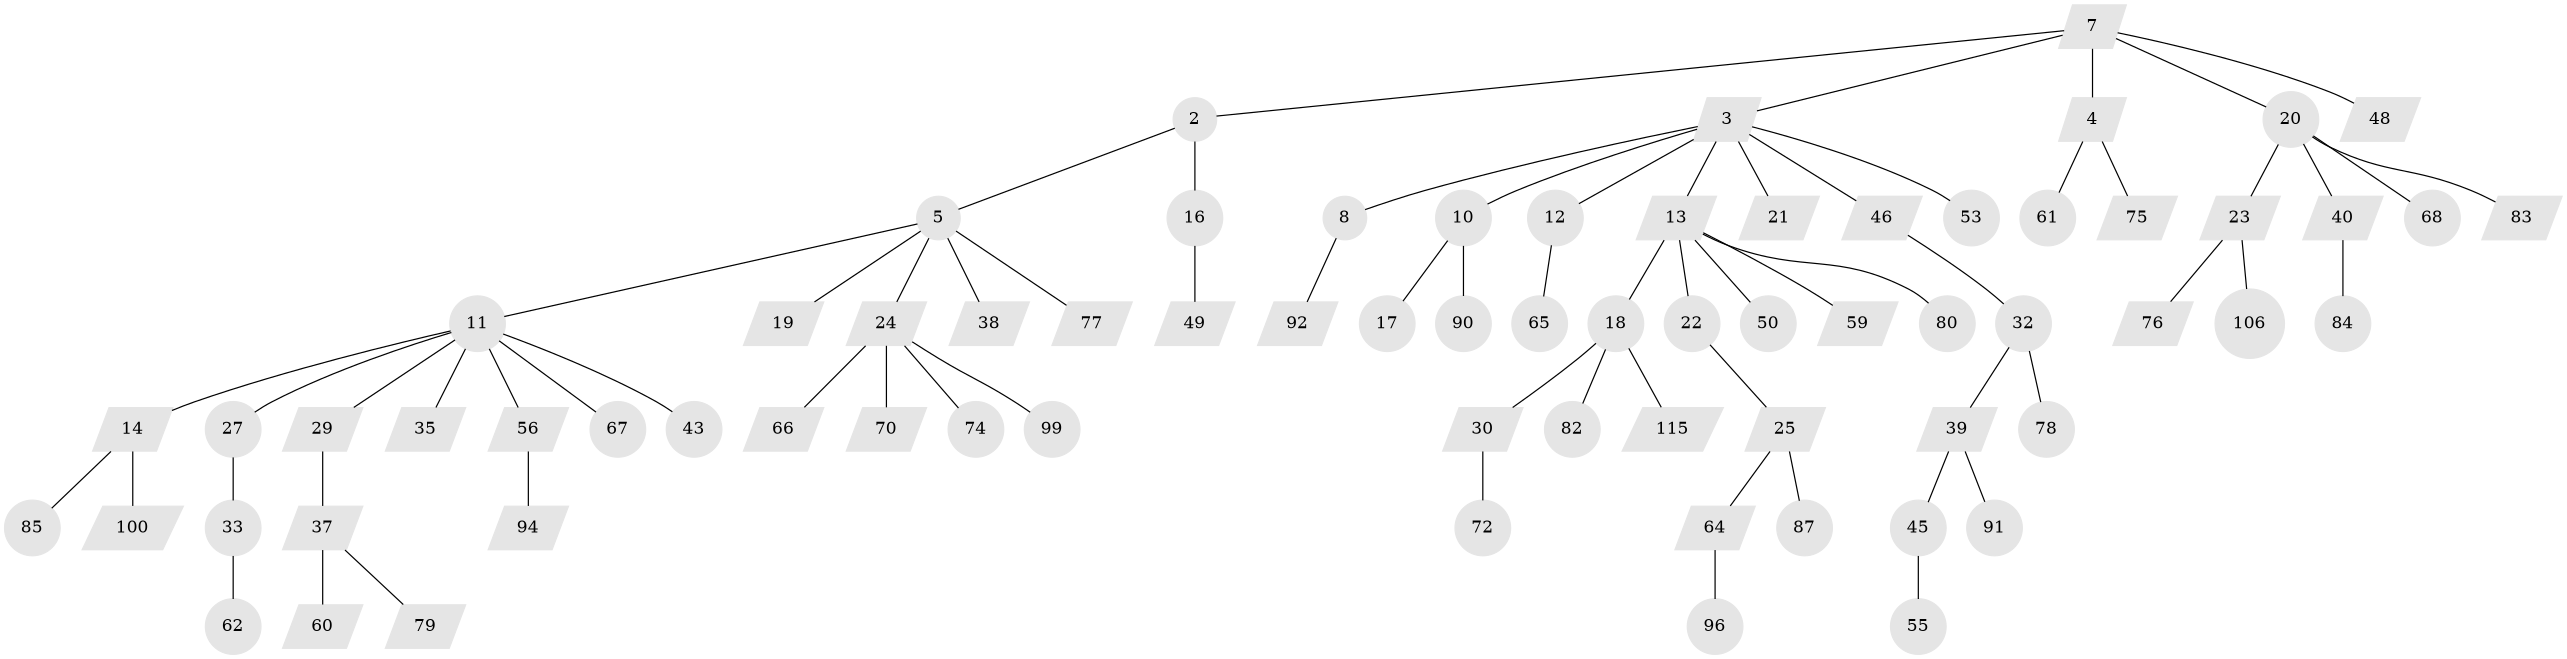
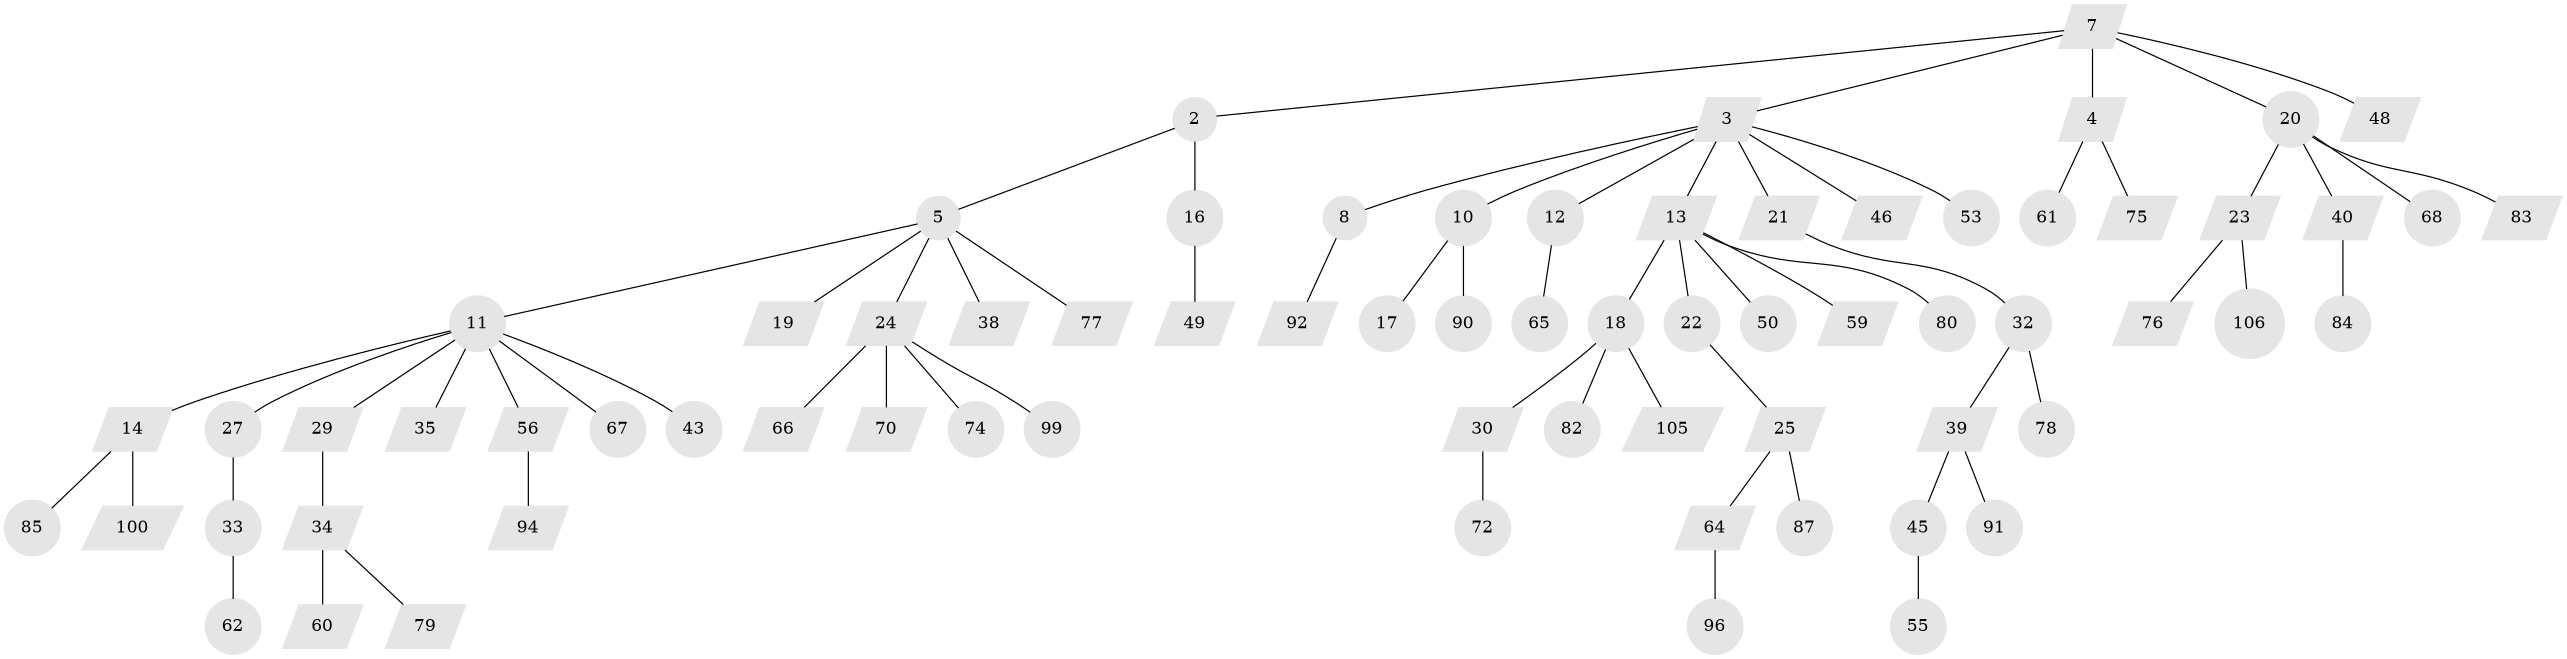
edge "46" -- "32": now "21" -- "32"
node "115": label "115" -> "105"
node "37": label "37" -> "34"
